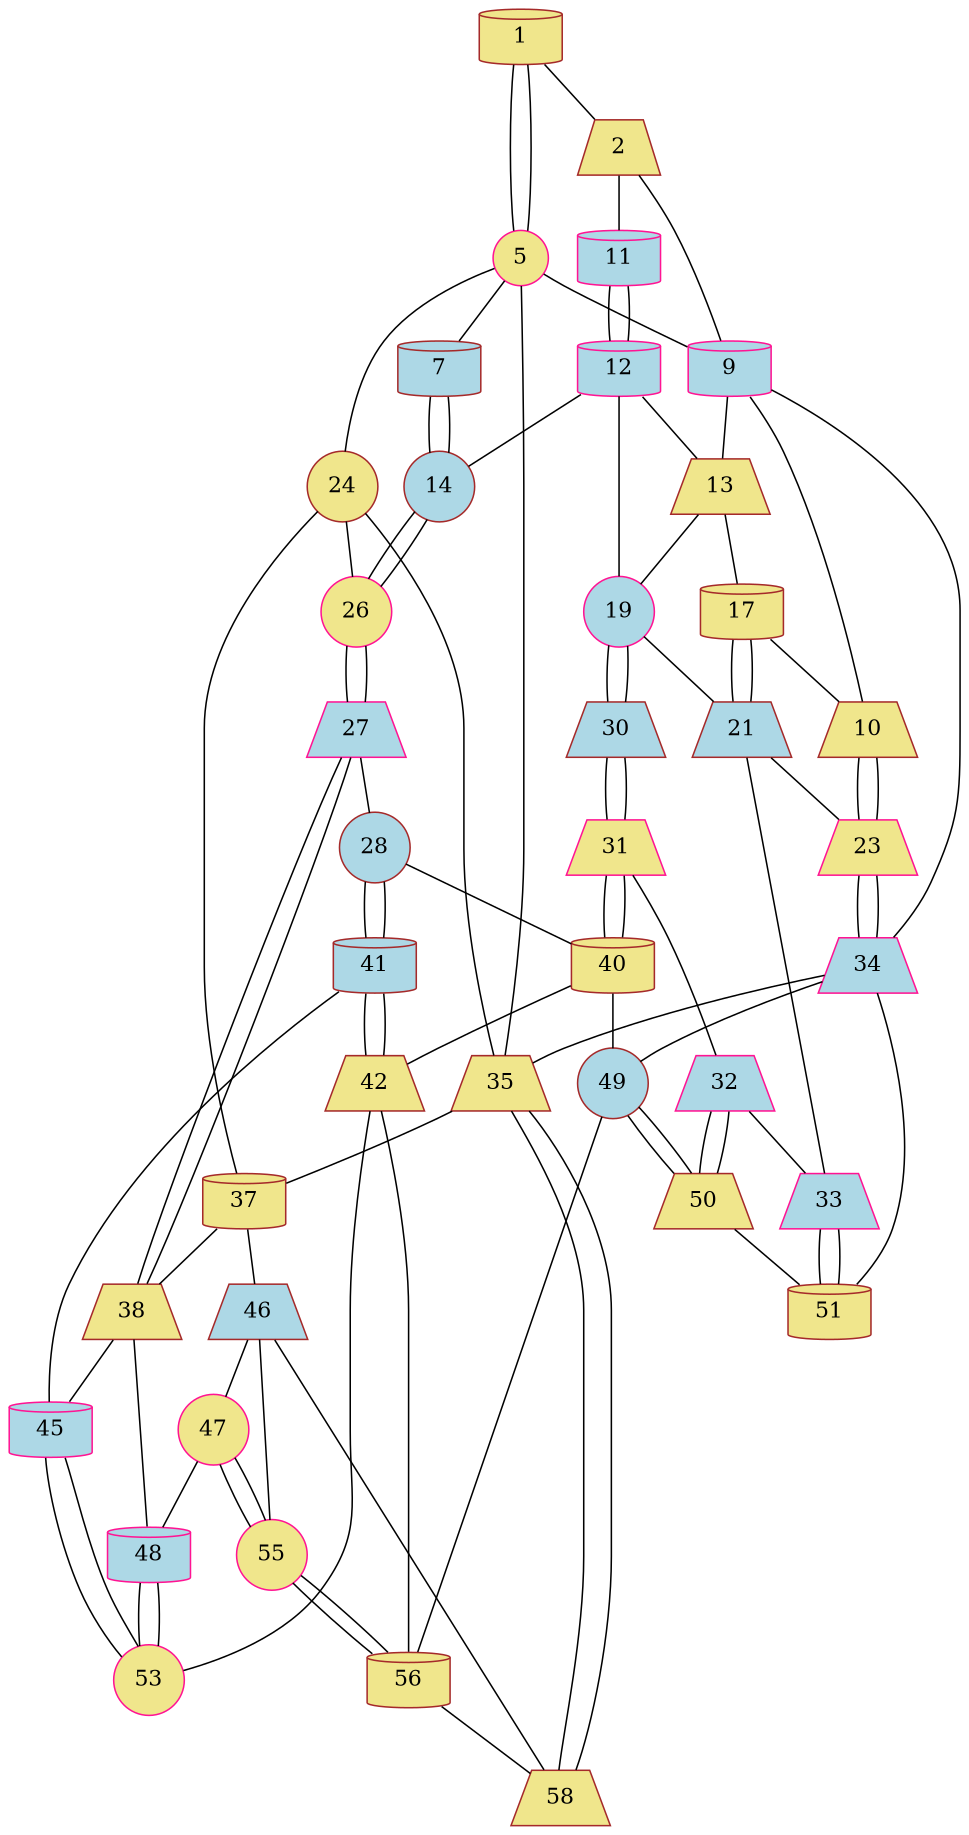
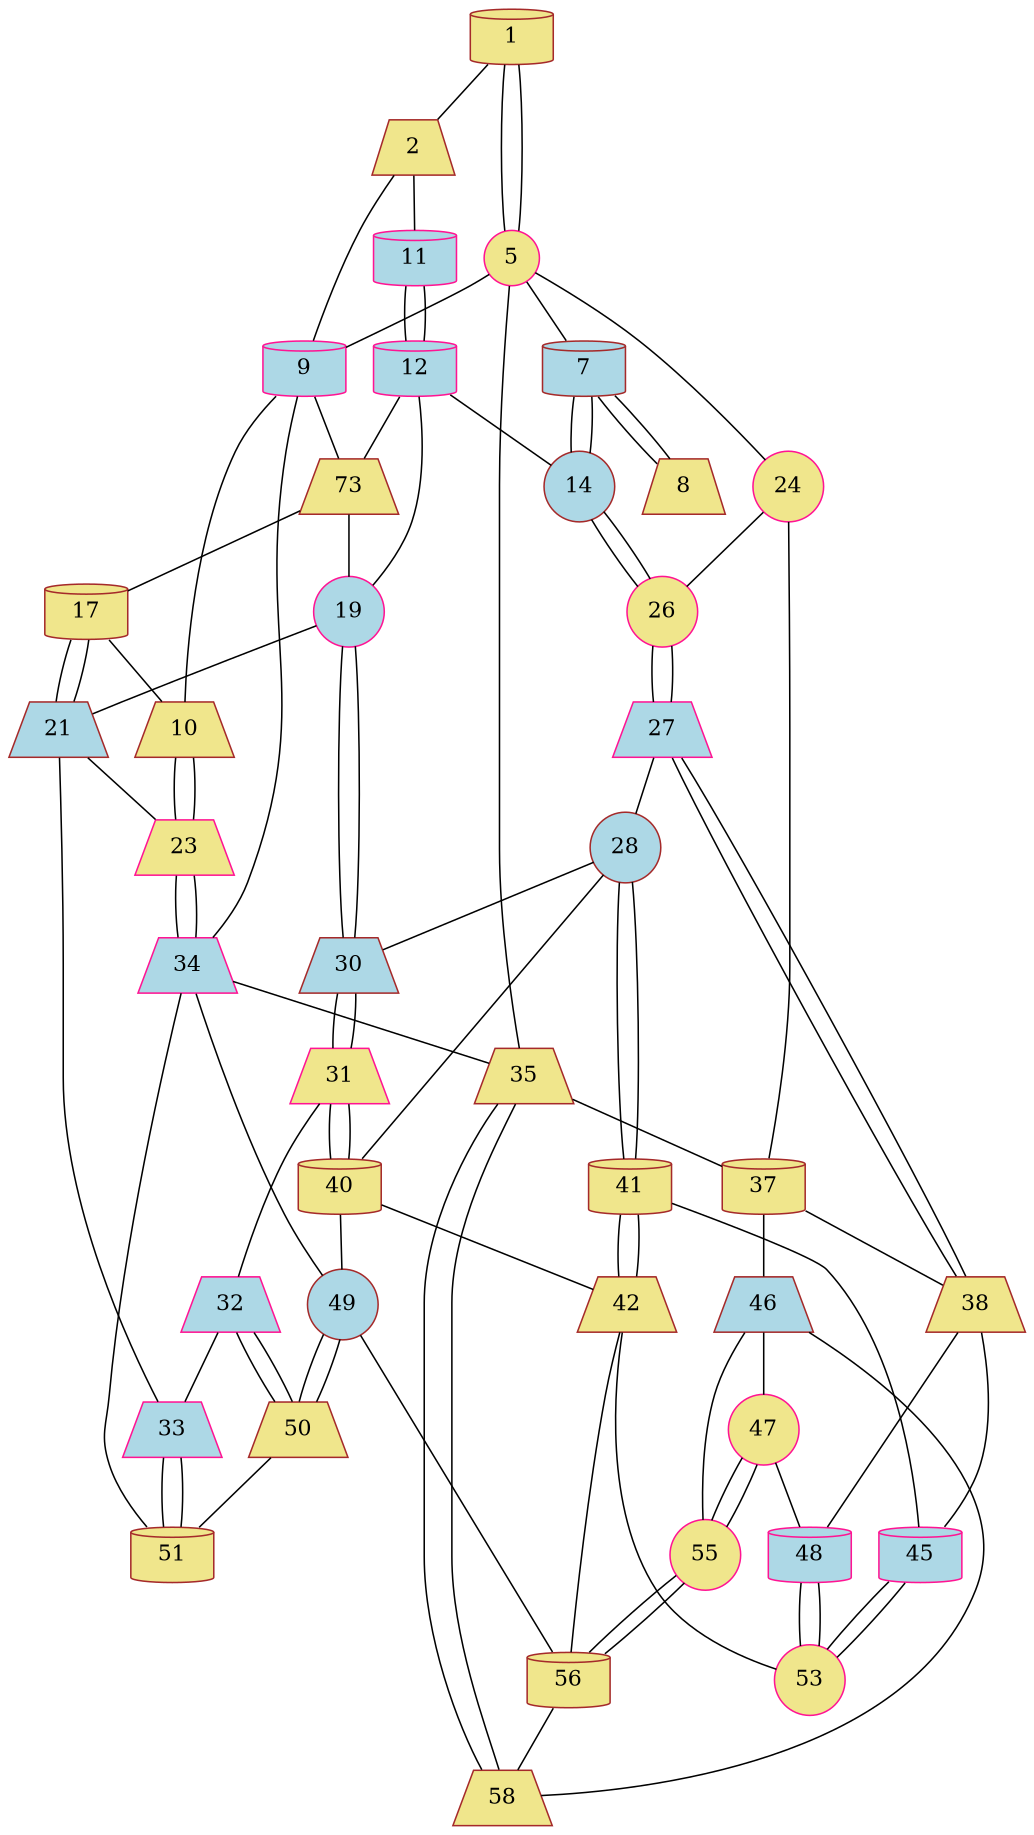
node "24": color brown -> deeppink
node "8": added
node "13": label "13" -> "73"
edge "24" -- "35": removed
edge "28" -- "30": added
node "41": fillcolor lightblue -> khaki
